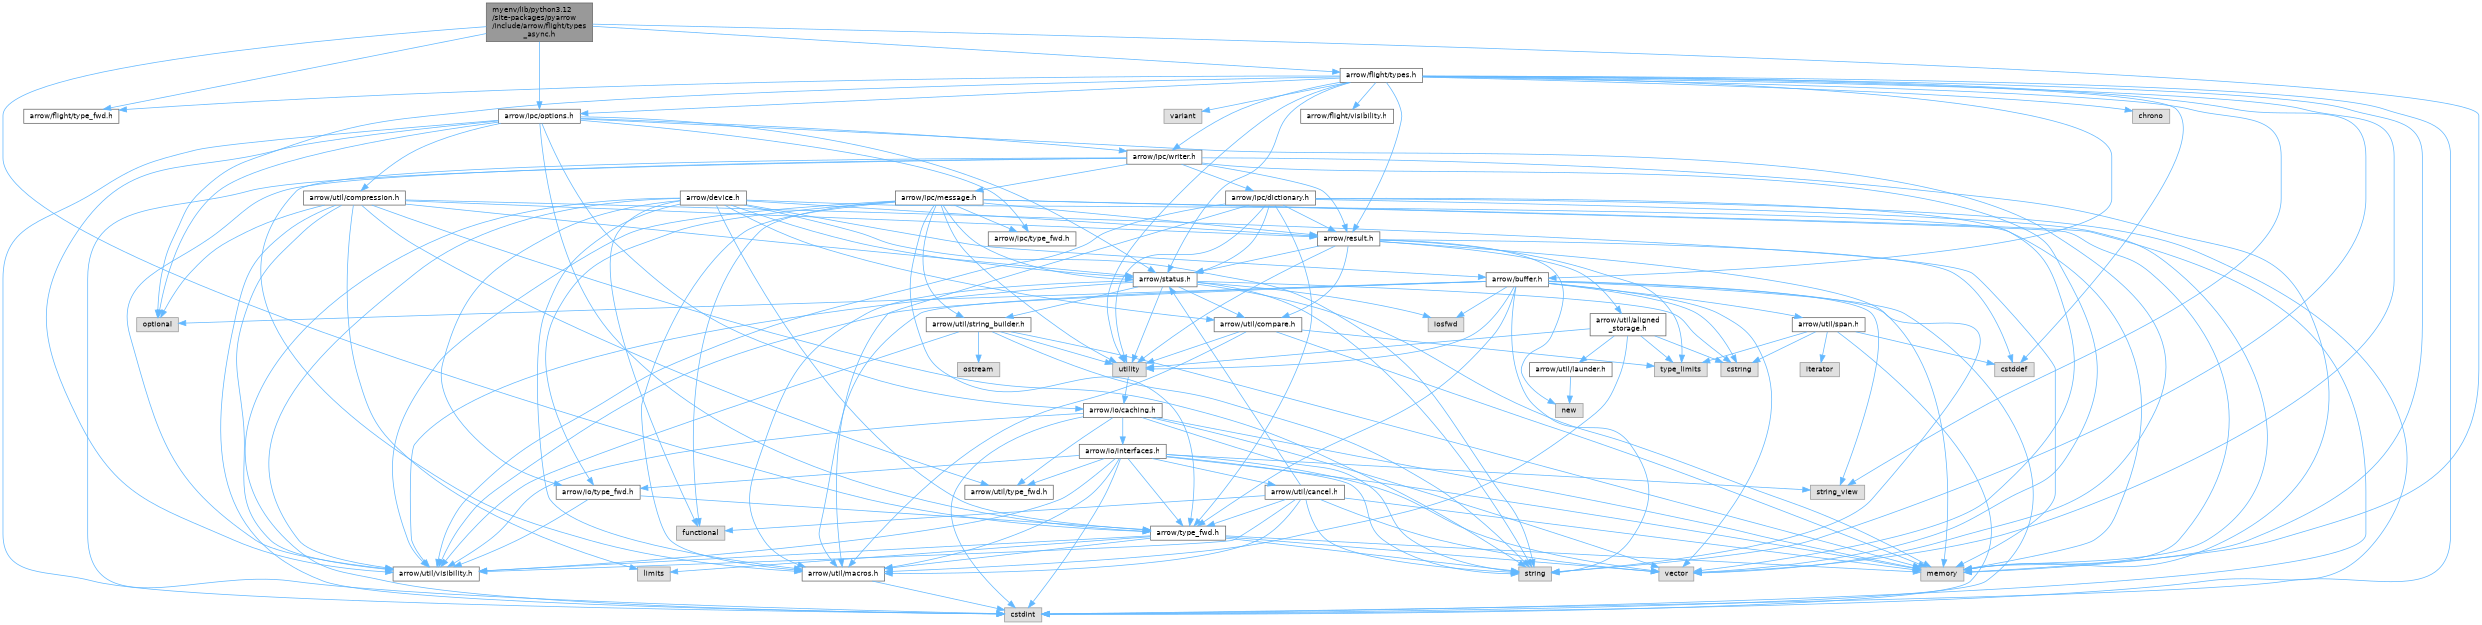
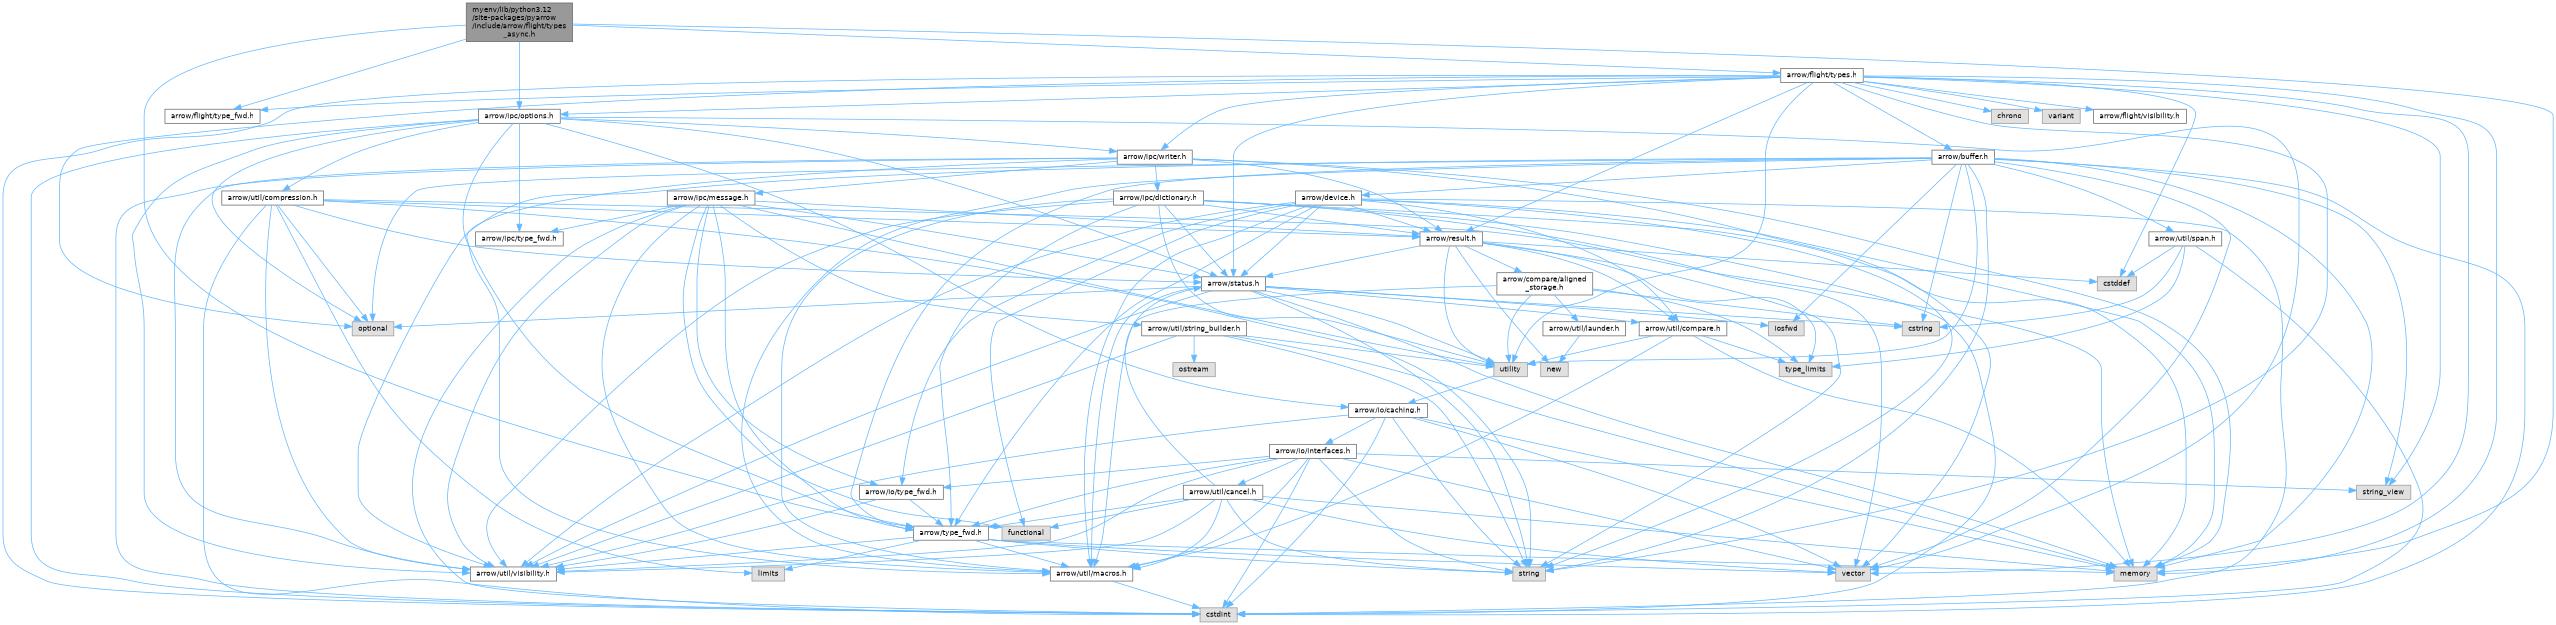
edge "arrow/ipc/message.h" -> "memory": removed
edge "arrow/device.h" -> "arrow/buffer.h": reversed
edge "arrow/status.h" -> "arrow/util/string_builder.h": now "arrow/status.h" -> "optional"
node "arrow/util/aligned _storage.h": label "arrow/util/aligned _storage.h" -> "arrow/compare/aligned _storage.h"
node "iterator": removed
node "arrow/util/type_fwd.h": removed
edge "arrow/io/interfaces.h" -> "memory": removed
